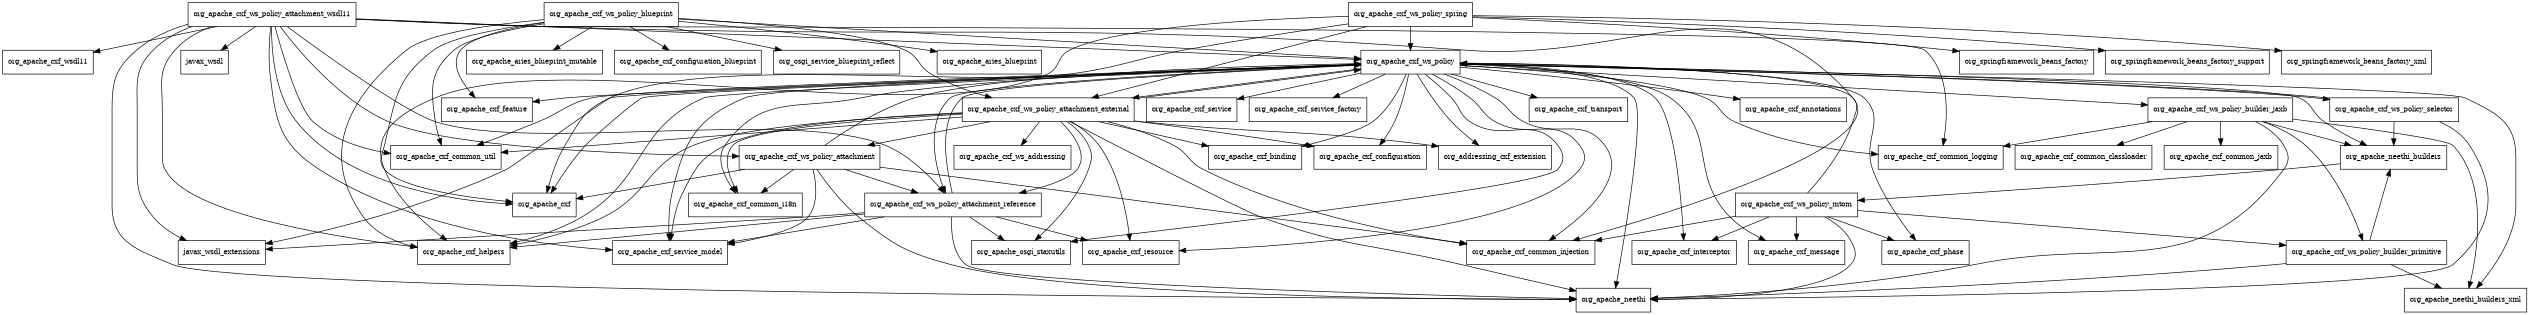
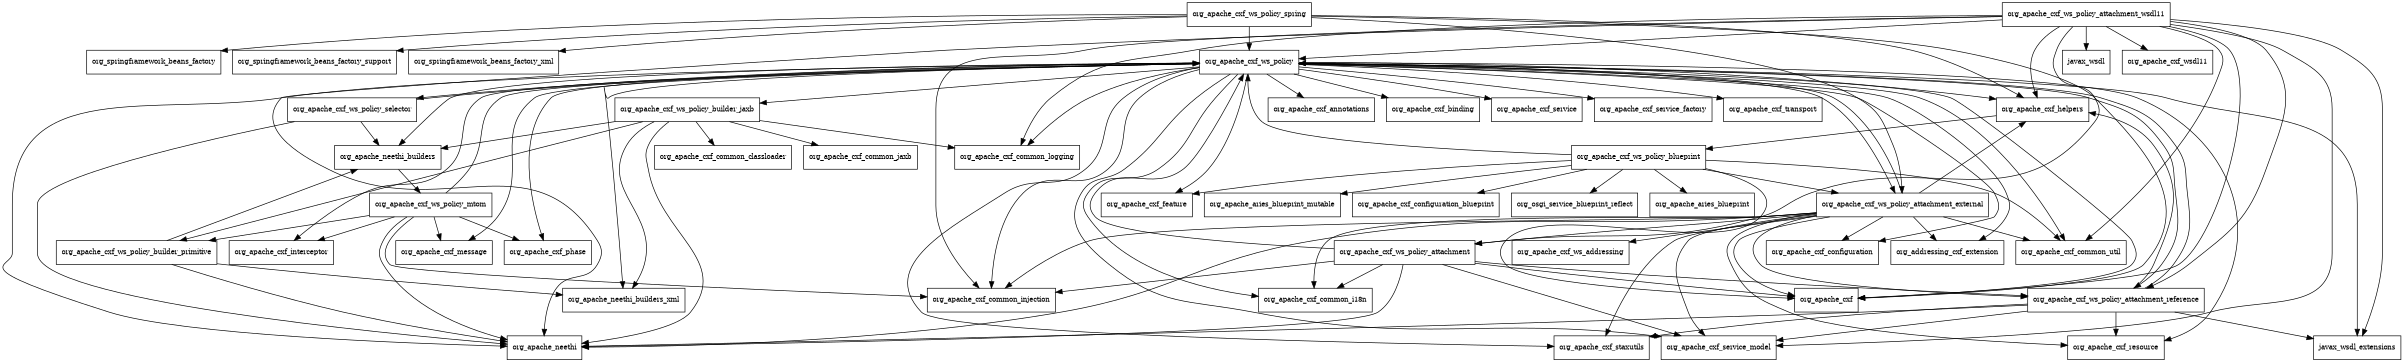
edge "org_apache_cxf_ws_policy_blueprint" -> "org_apache_cxf_helpers": reversed
edge "org_apache_cxf_ws_policy_attachment_external" -> "org_apache_cxf_binding": now "org_apache_cxf_ws_policy_attachment_external" -> "org_apache_cxf"
node "org_apache_osgi_staxutils": label "org_apache_osgi_staxutils" -> "org_apache_cxf_staxutils"
